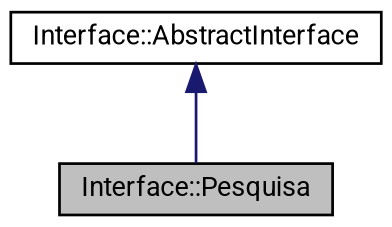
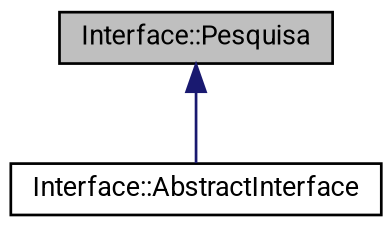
edge "Interface::Pesquisa" -> "Interface::AbstractInterface": reversed
